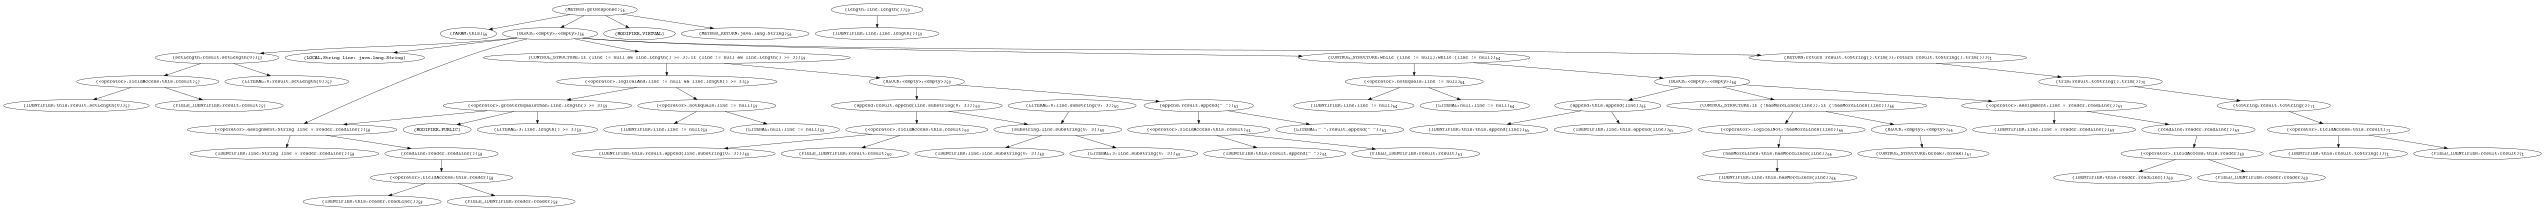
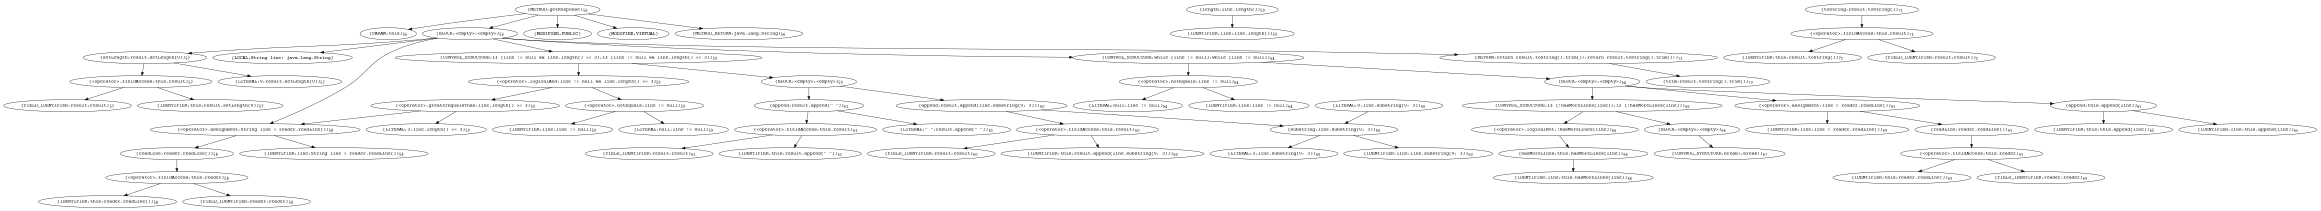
edge "(trim,result.toString().trim())" -> "(toString,result.toString())": removed
edge "(<operator>.greaterEqualsThan,line.length() >= 3)" -> "(MODIFIER,PUBLIC)": now "(METHOD,getResponse)" -> "(MODIFIER,PUBLIC)"
